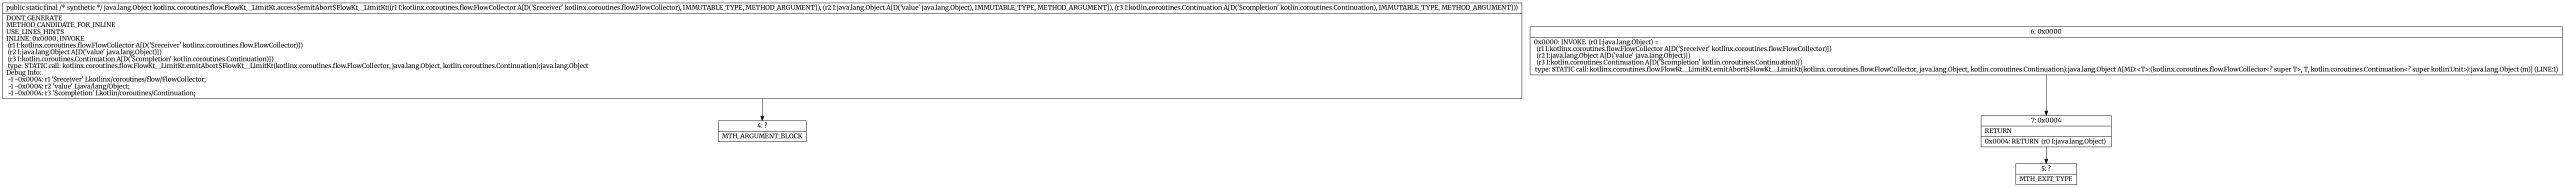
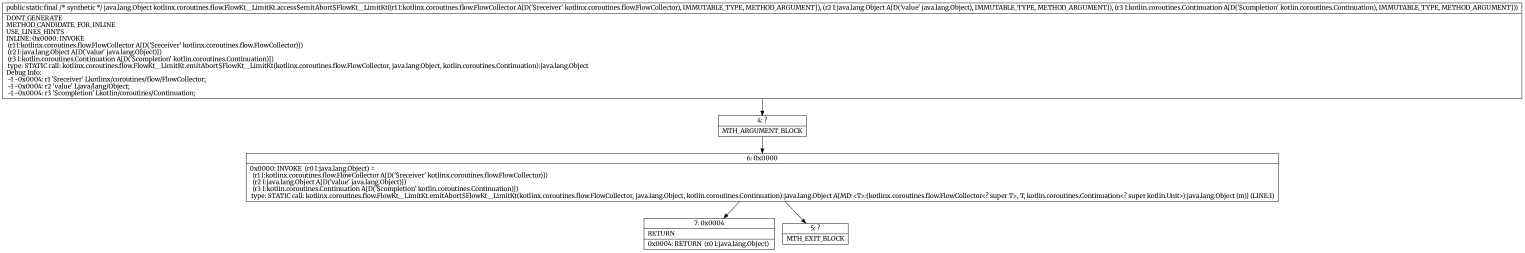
edge "4: ?" -> "6: 0x0000": added
edge "7: 0x0004" -> "5: ?": now "6: 0x0000" -> "5: ?"
node "5: ?": text "MTH_EXIT_TYPE" -> "MTH_EXIT_BLOCK"
